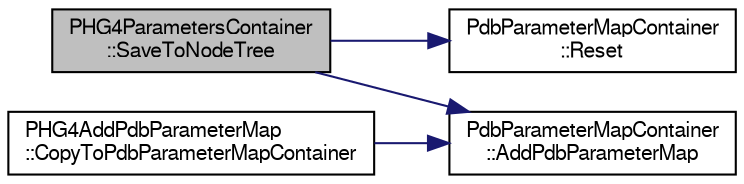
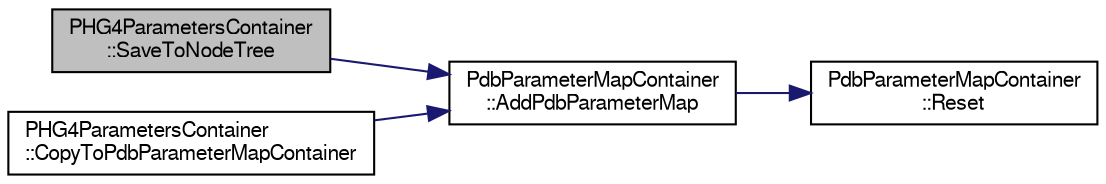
edge "PHG4ParametersContainer ::SaveToNodeTree" -> "PdbParameterMapContainer ::Reset": now "PdbParameterMapContainer ::AddPdbParameterMap" -> "PdbParameterMapContainer ::Reset"
node "PHG4AddPdbParameterMap ::CopyToPdbParameterMapContainer": label "PHG4AddPdbParameterMap ::CopyToPdbParameterMapContainer" -> "PHG4ParametersContainer ::CopyToPdbParameterMapContainer"
